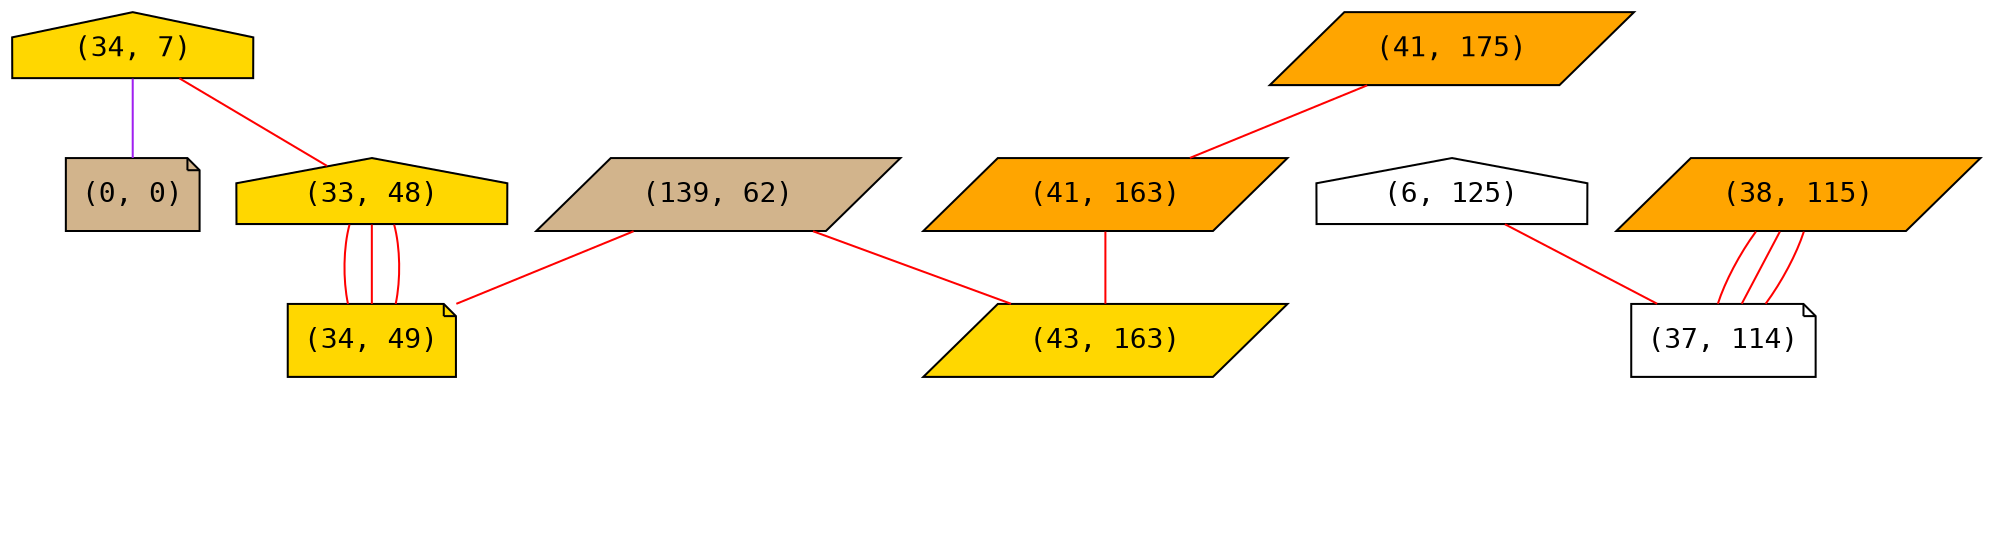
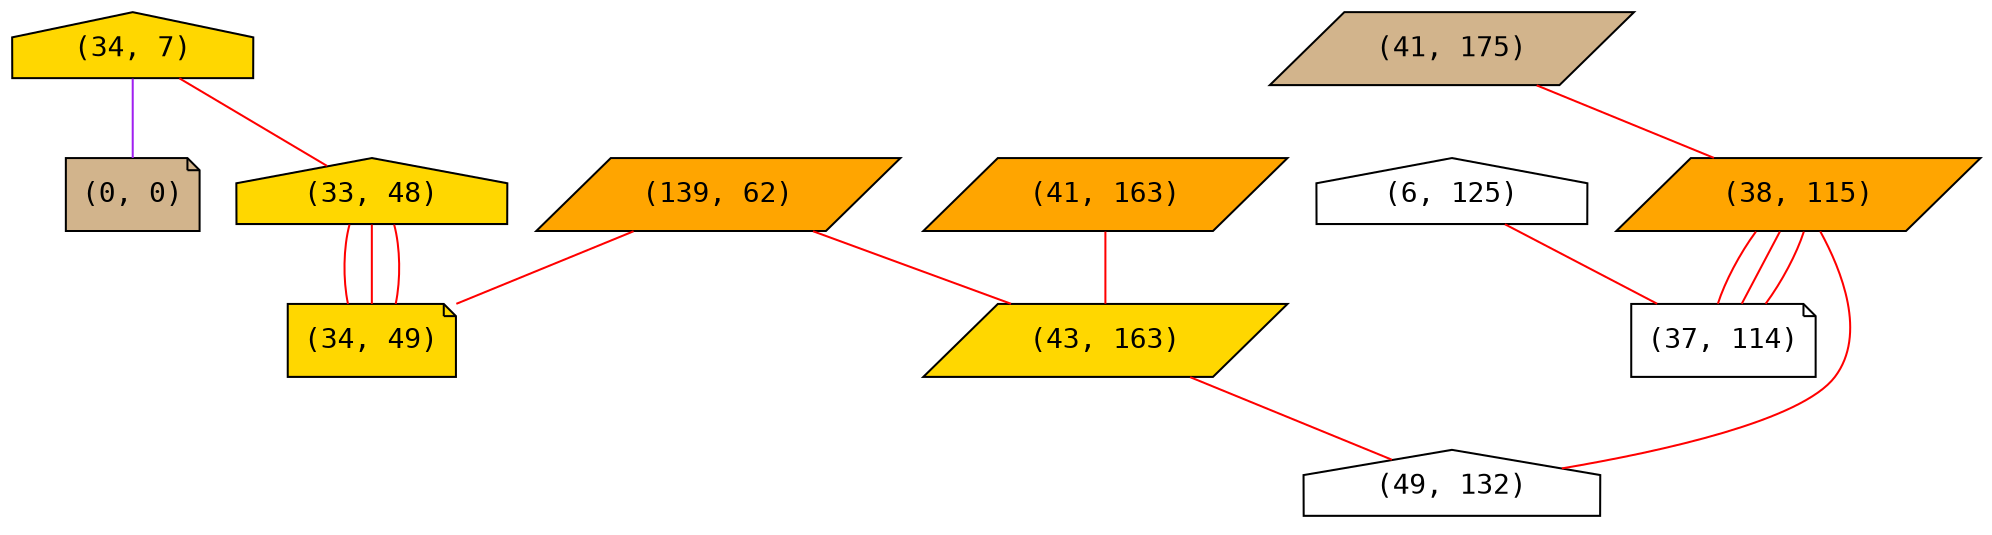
node "(41, 175)": fillcolor orange -> tan
edge "(41, 175)" -- "(41, 163)": now "(41, 175)" -- "(38, 115)"
node "(139, 62)": fillcolor tan -> orange
node "(49, 132)": added
